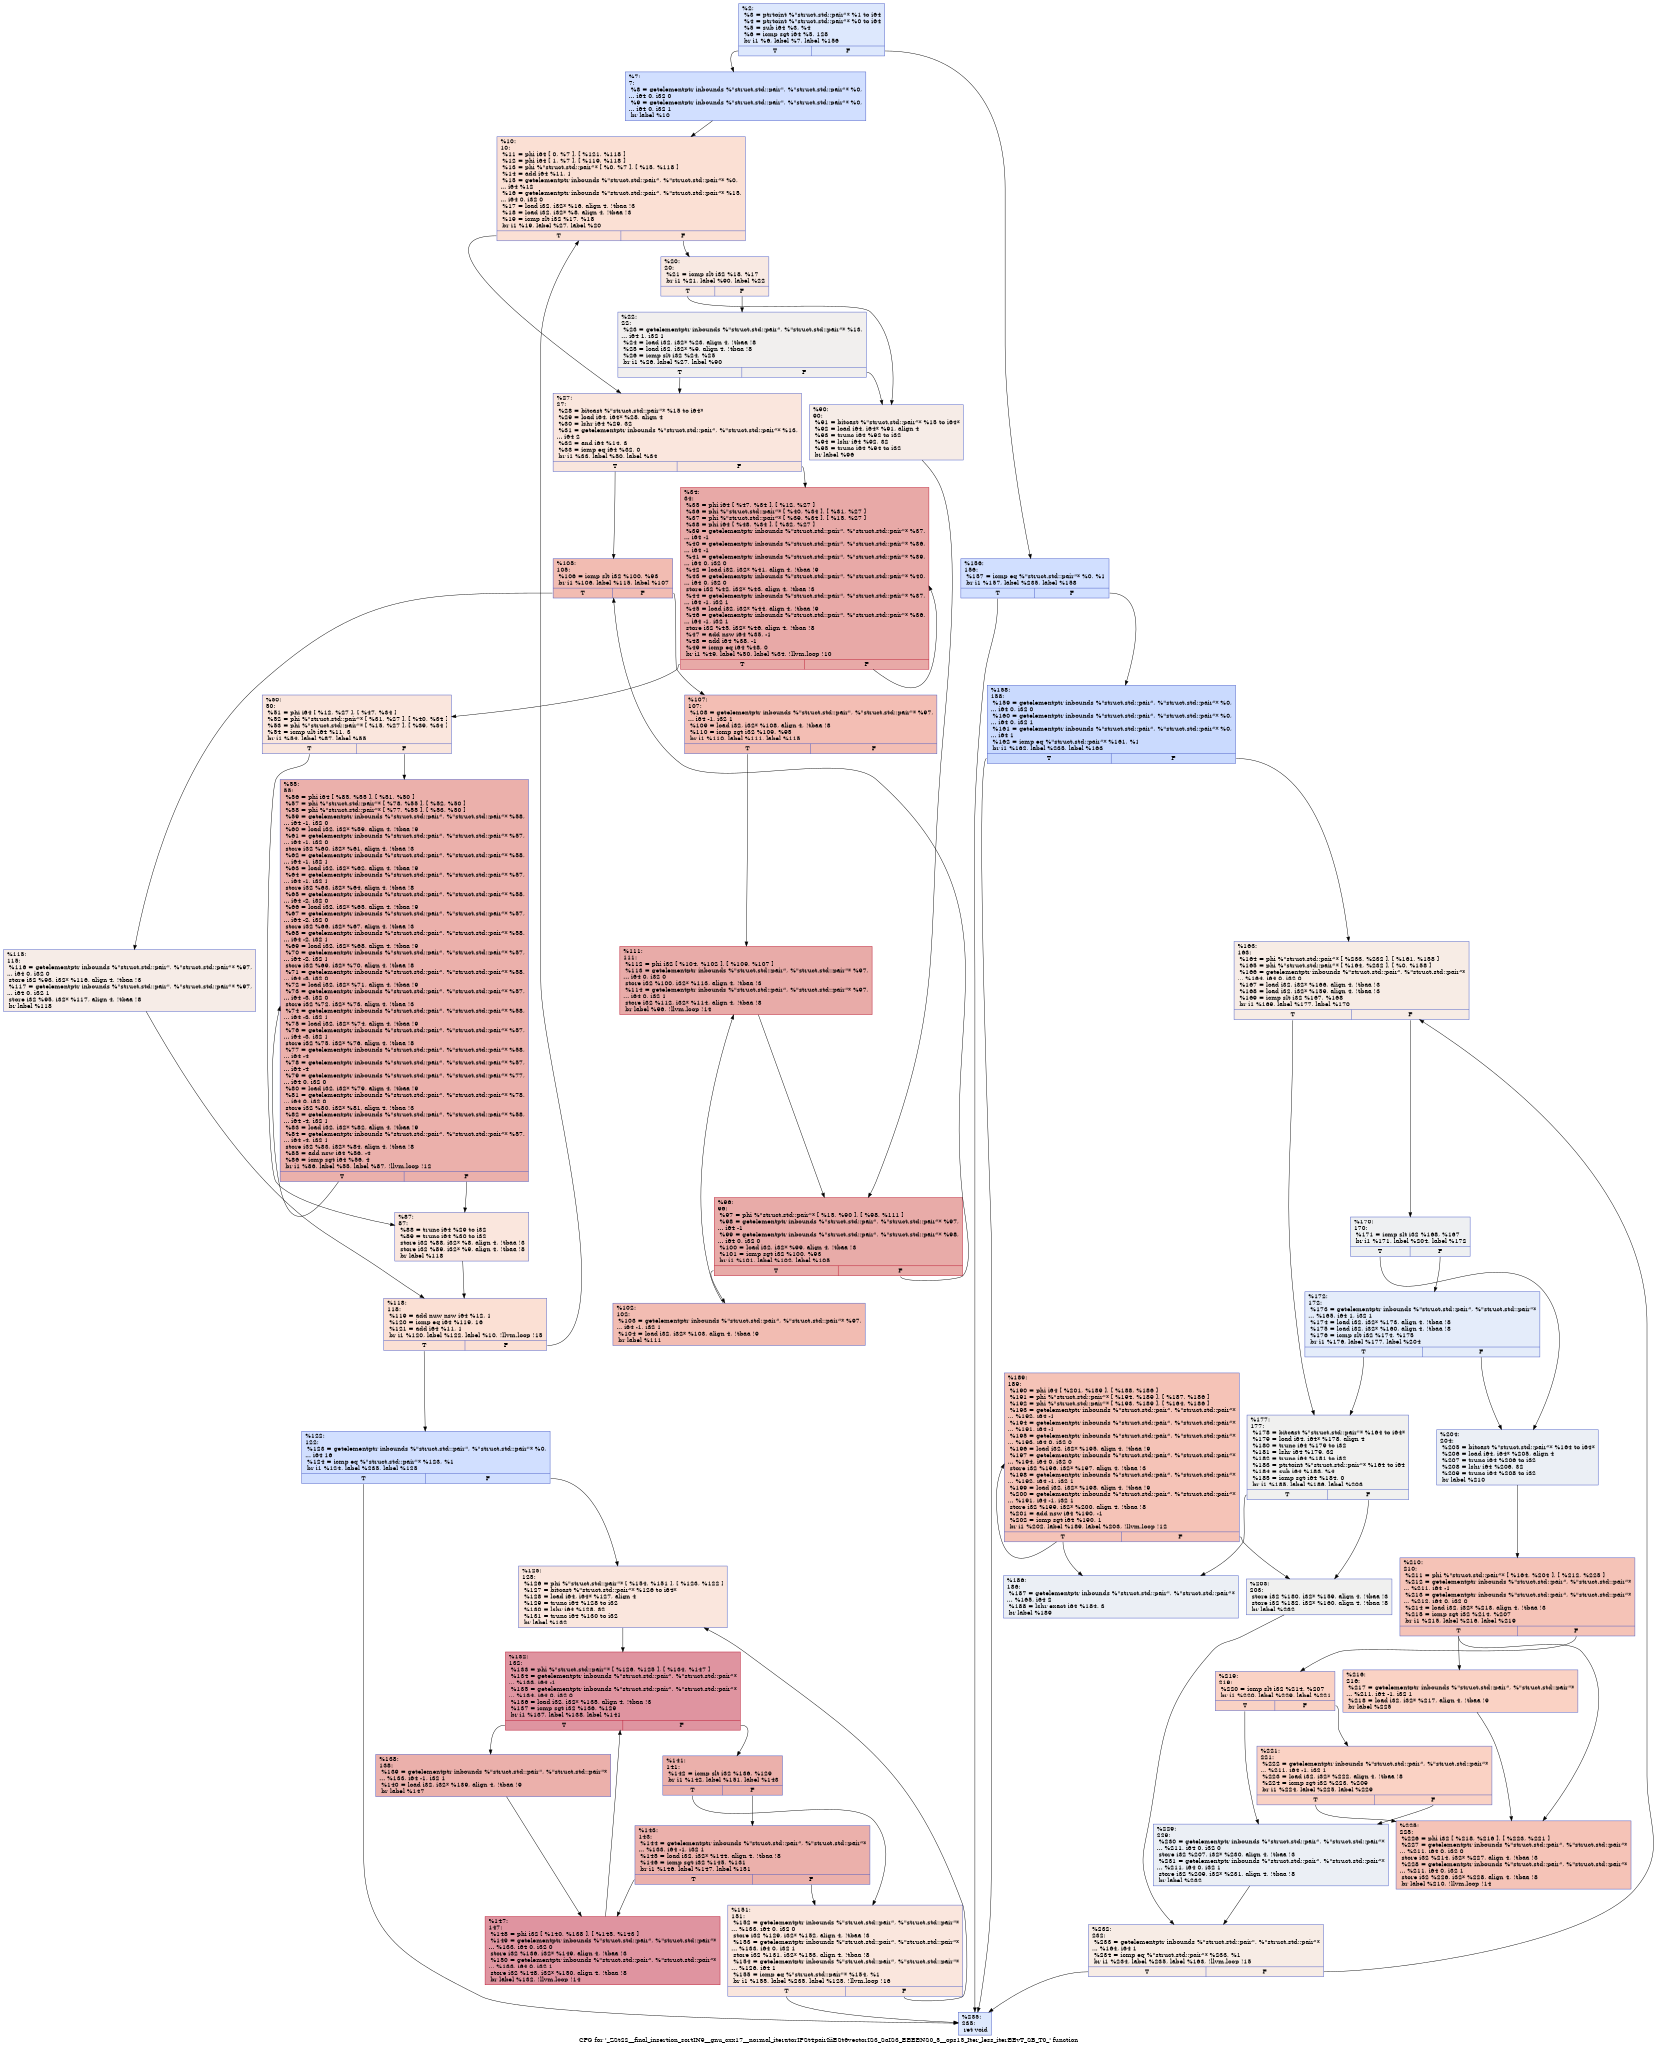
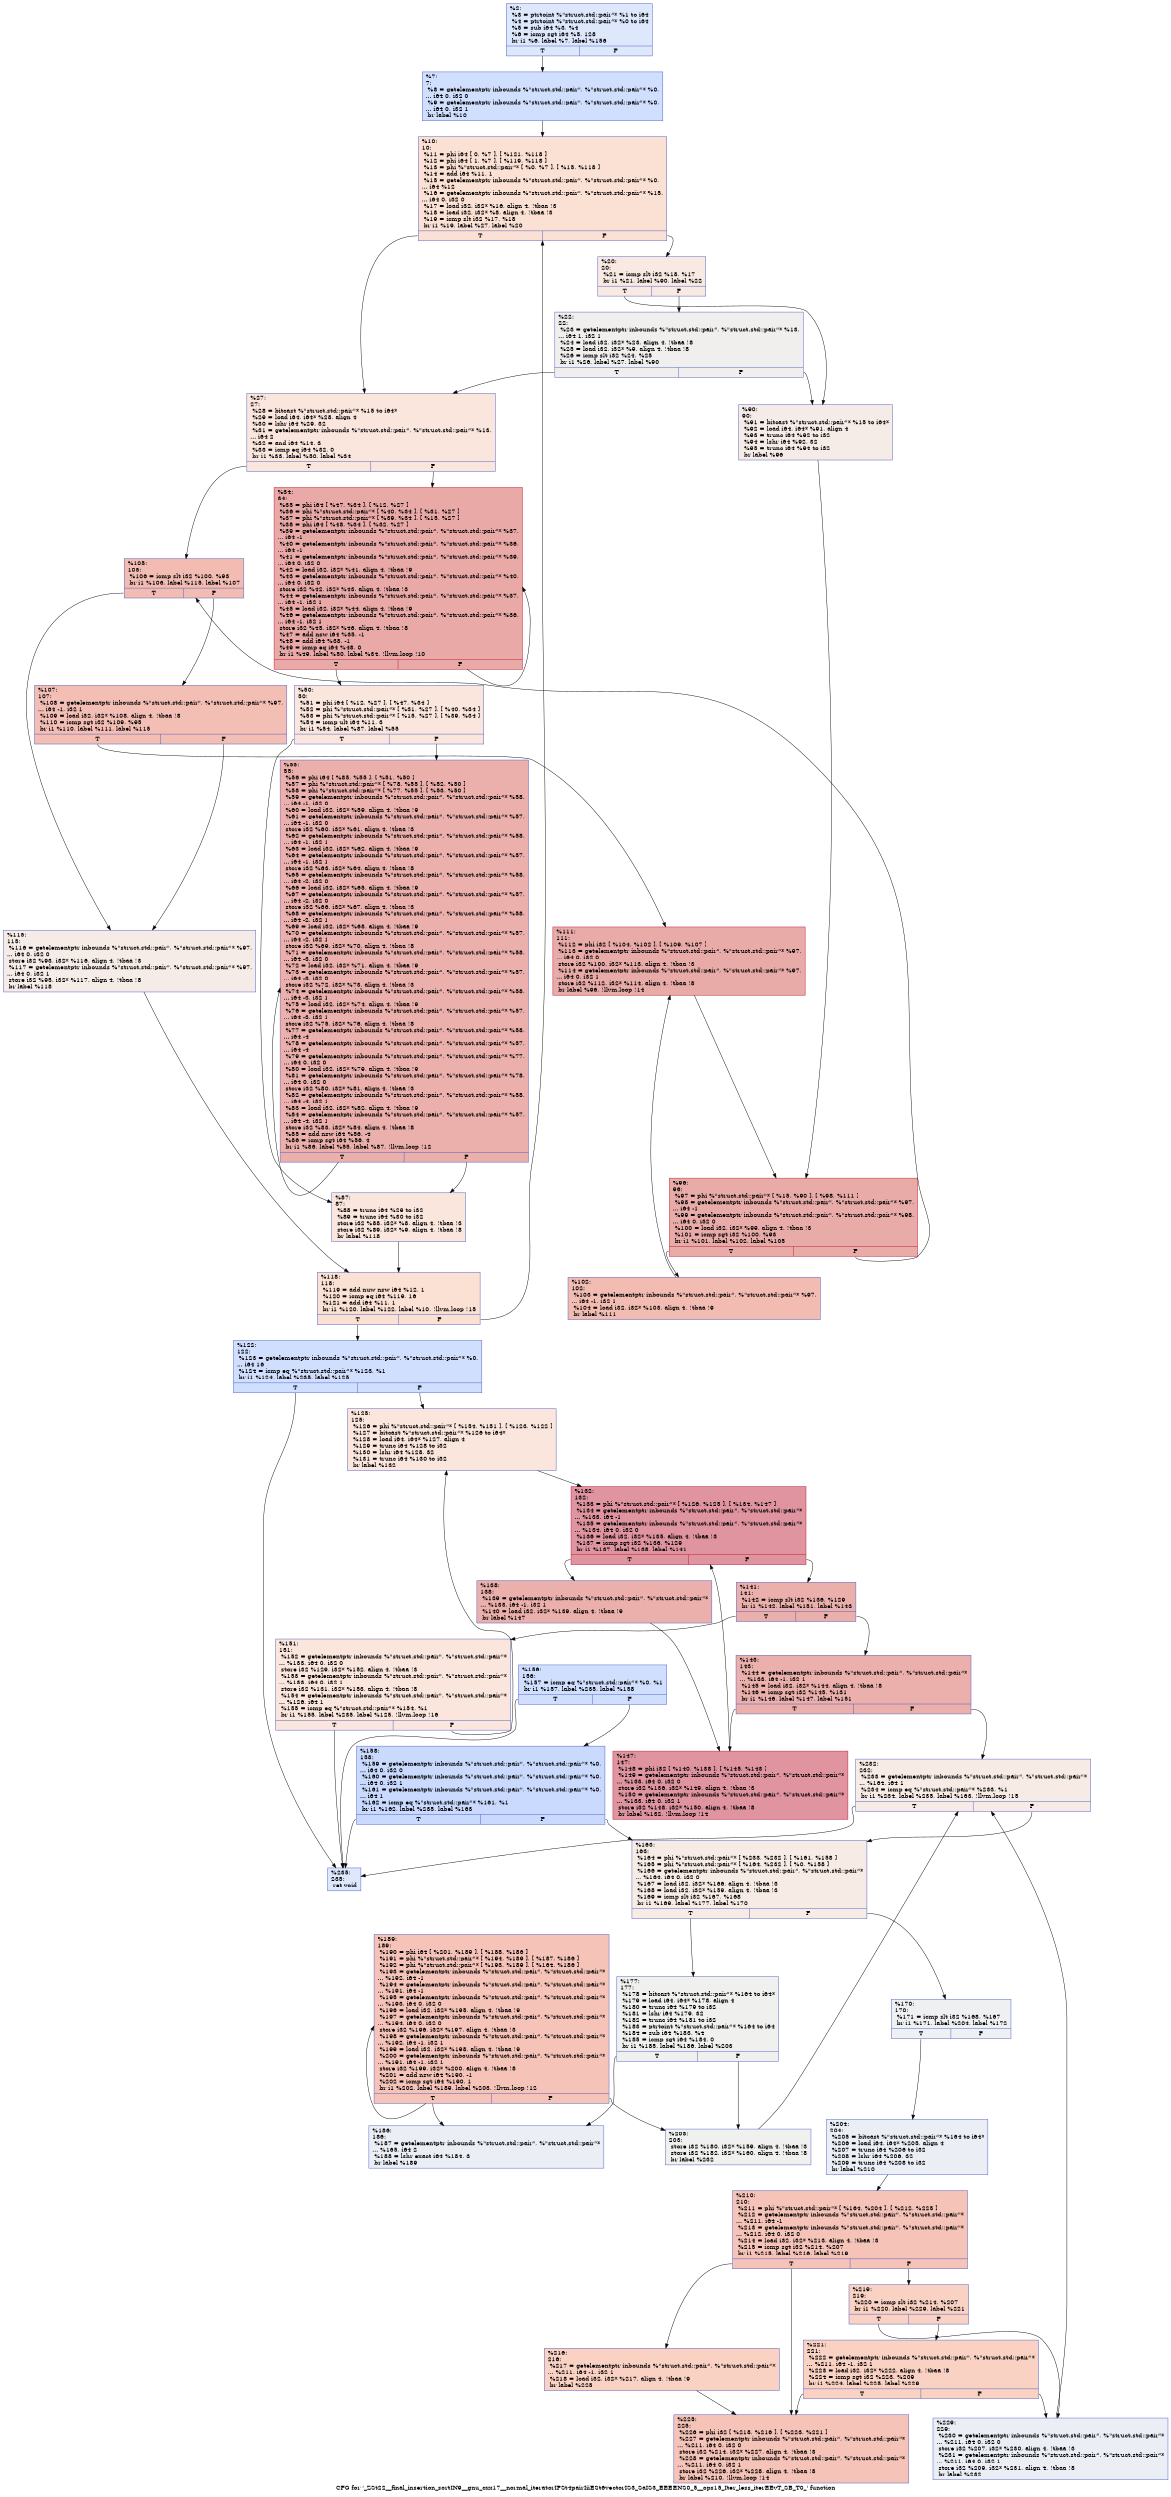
edge "%2:" -> "%156:": removed
edge "%107:" -> "%115:": added
node "%172:": removed
edge "%143:" -> "%151:": now "%143:" -> "%232:"
